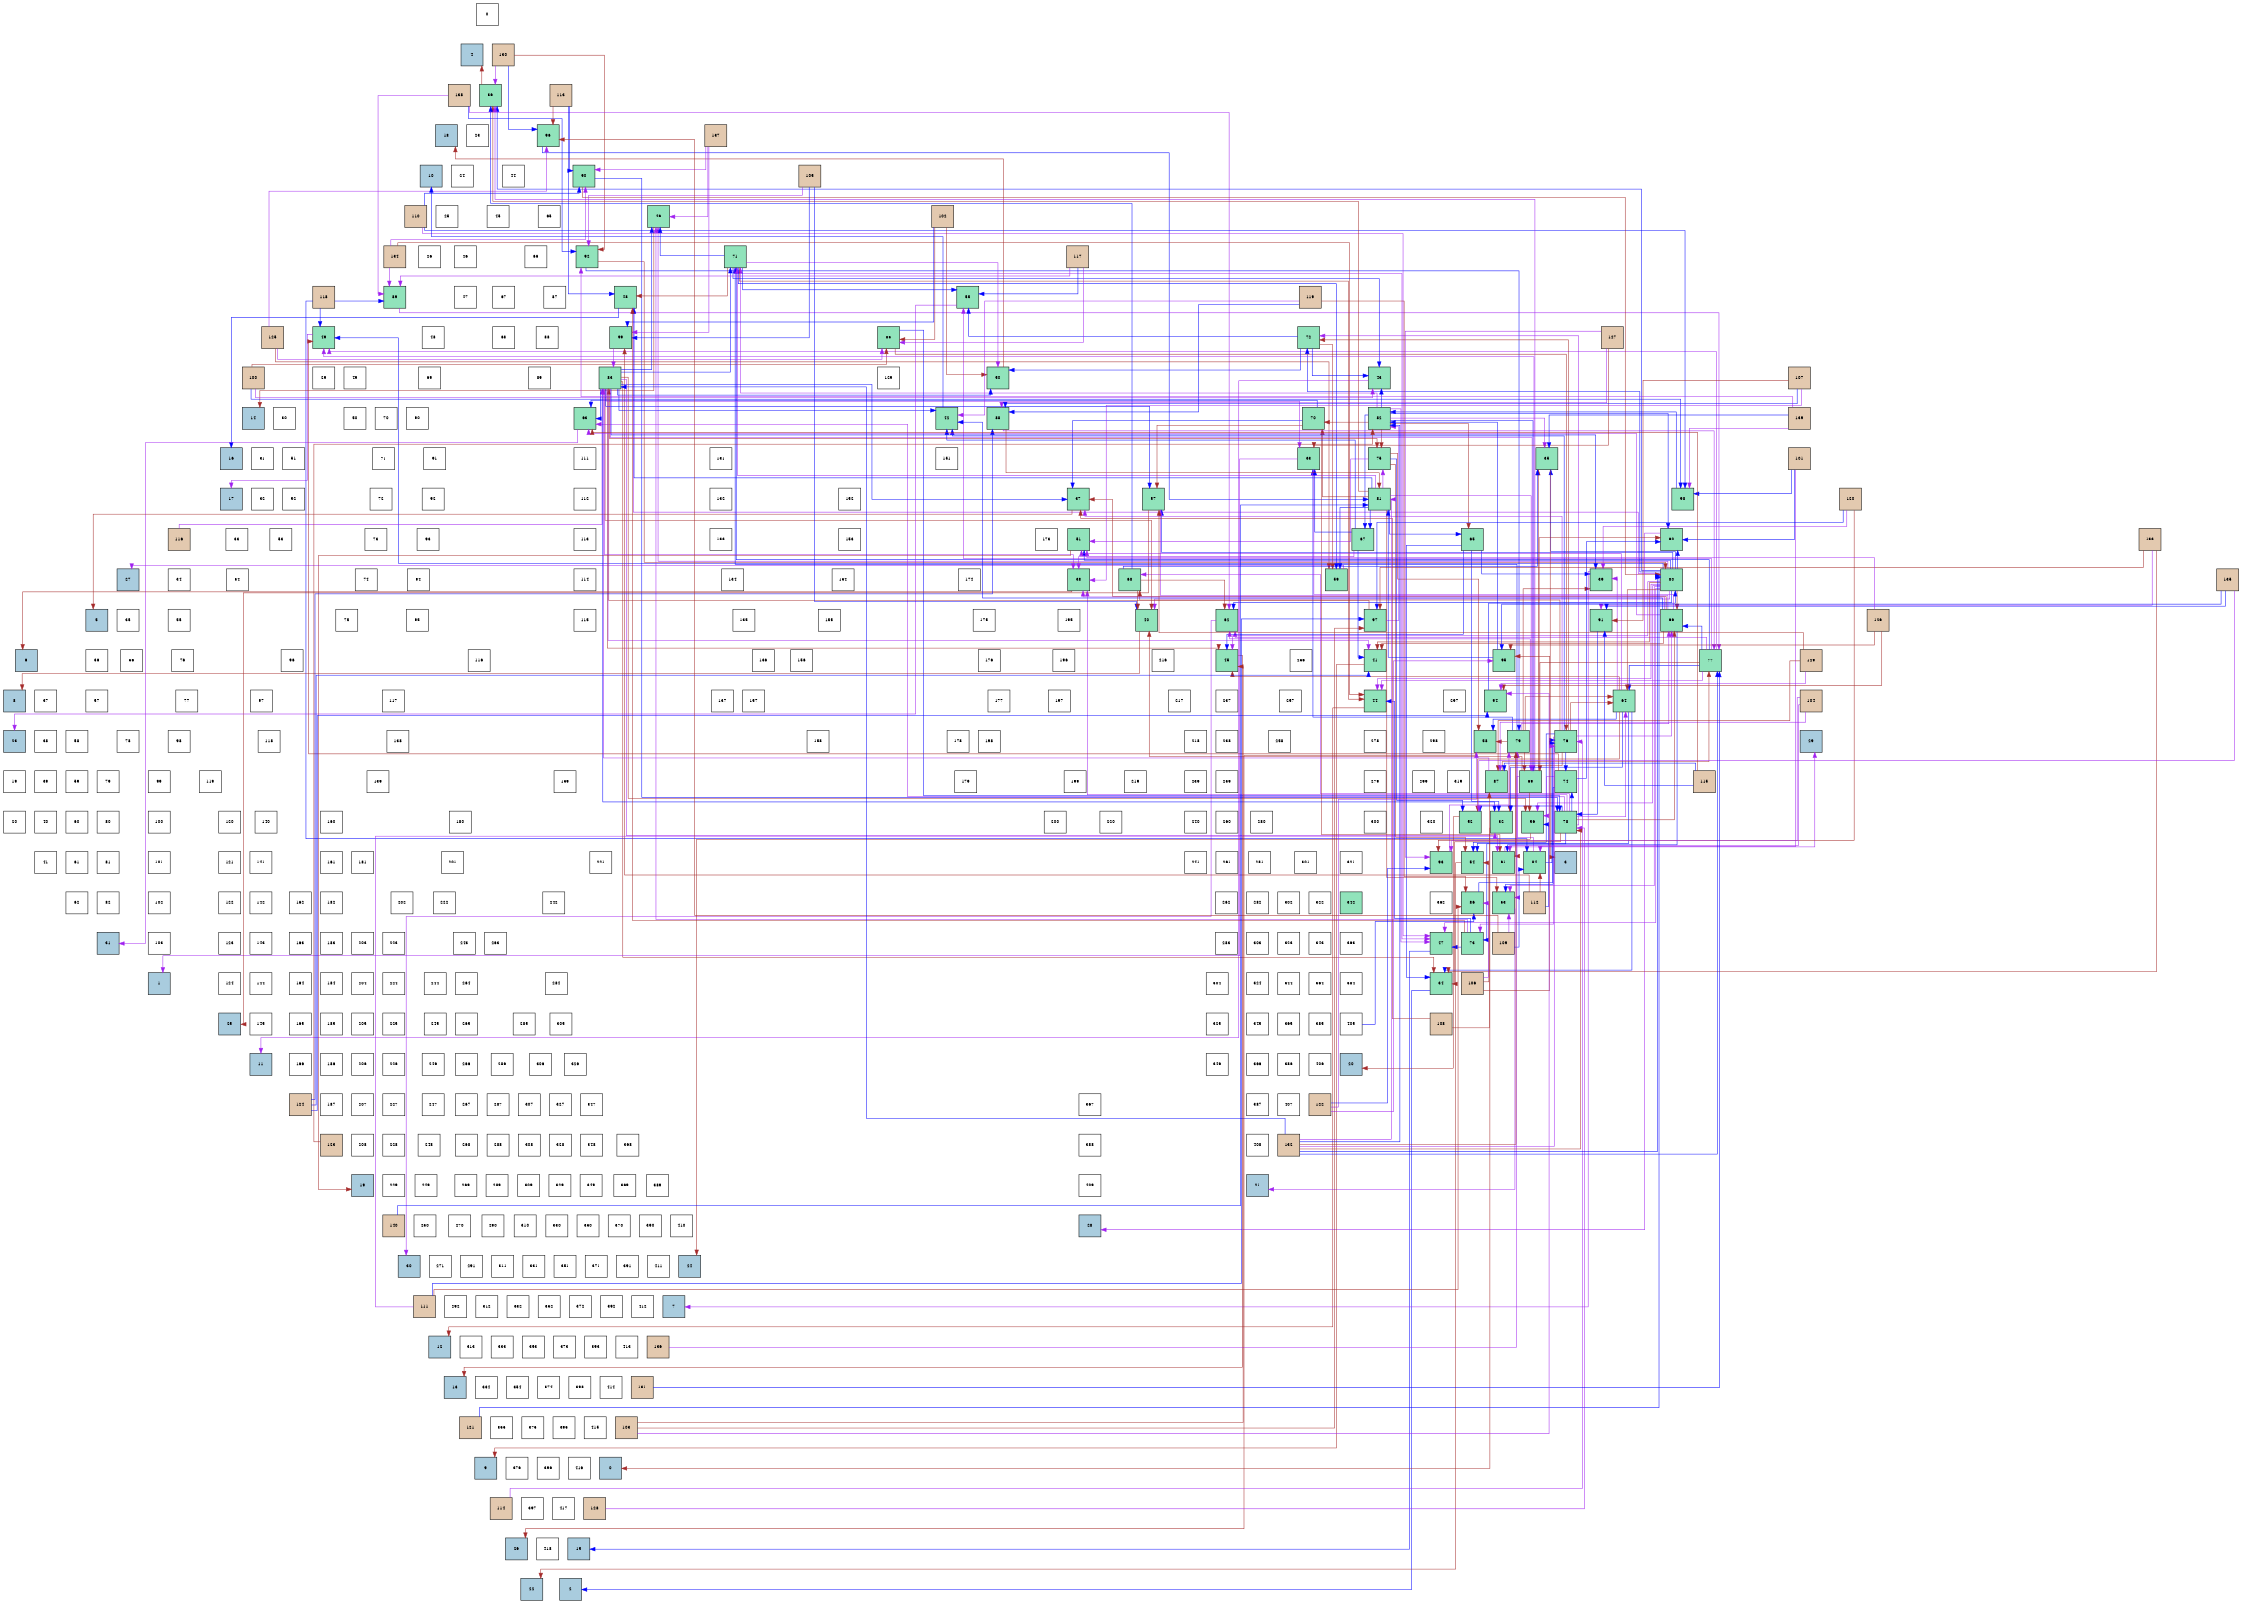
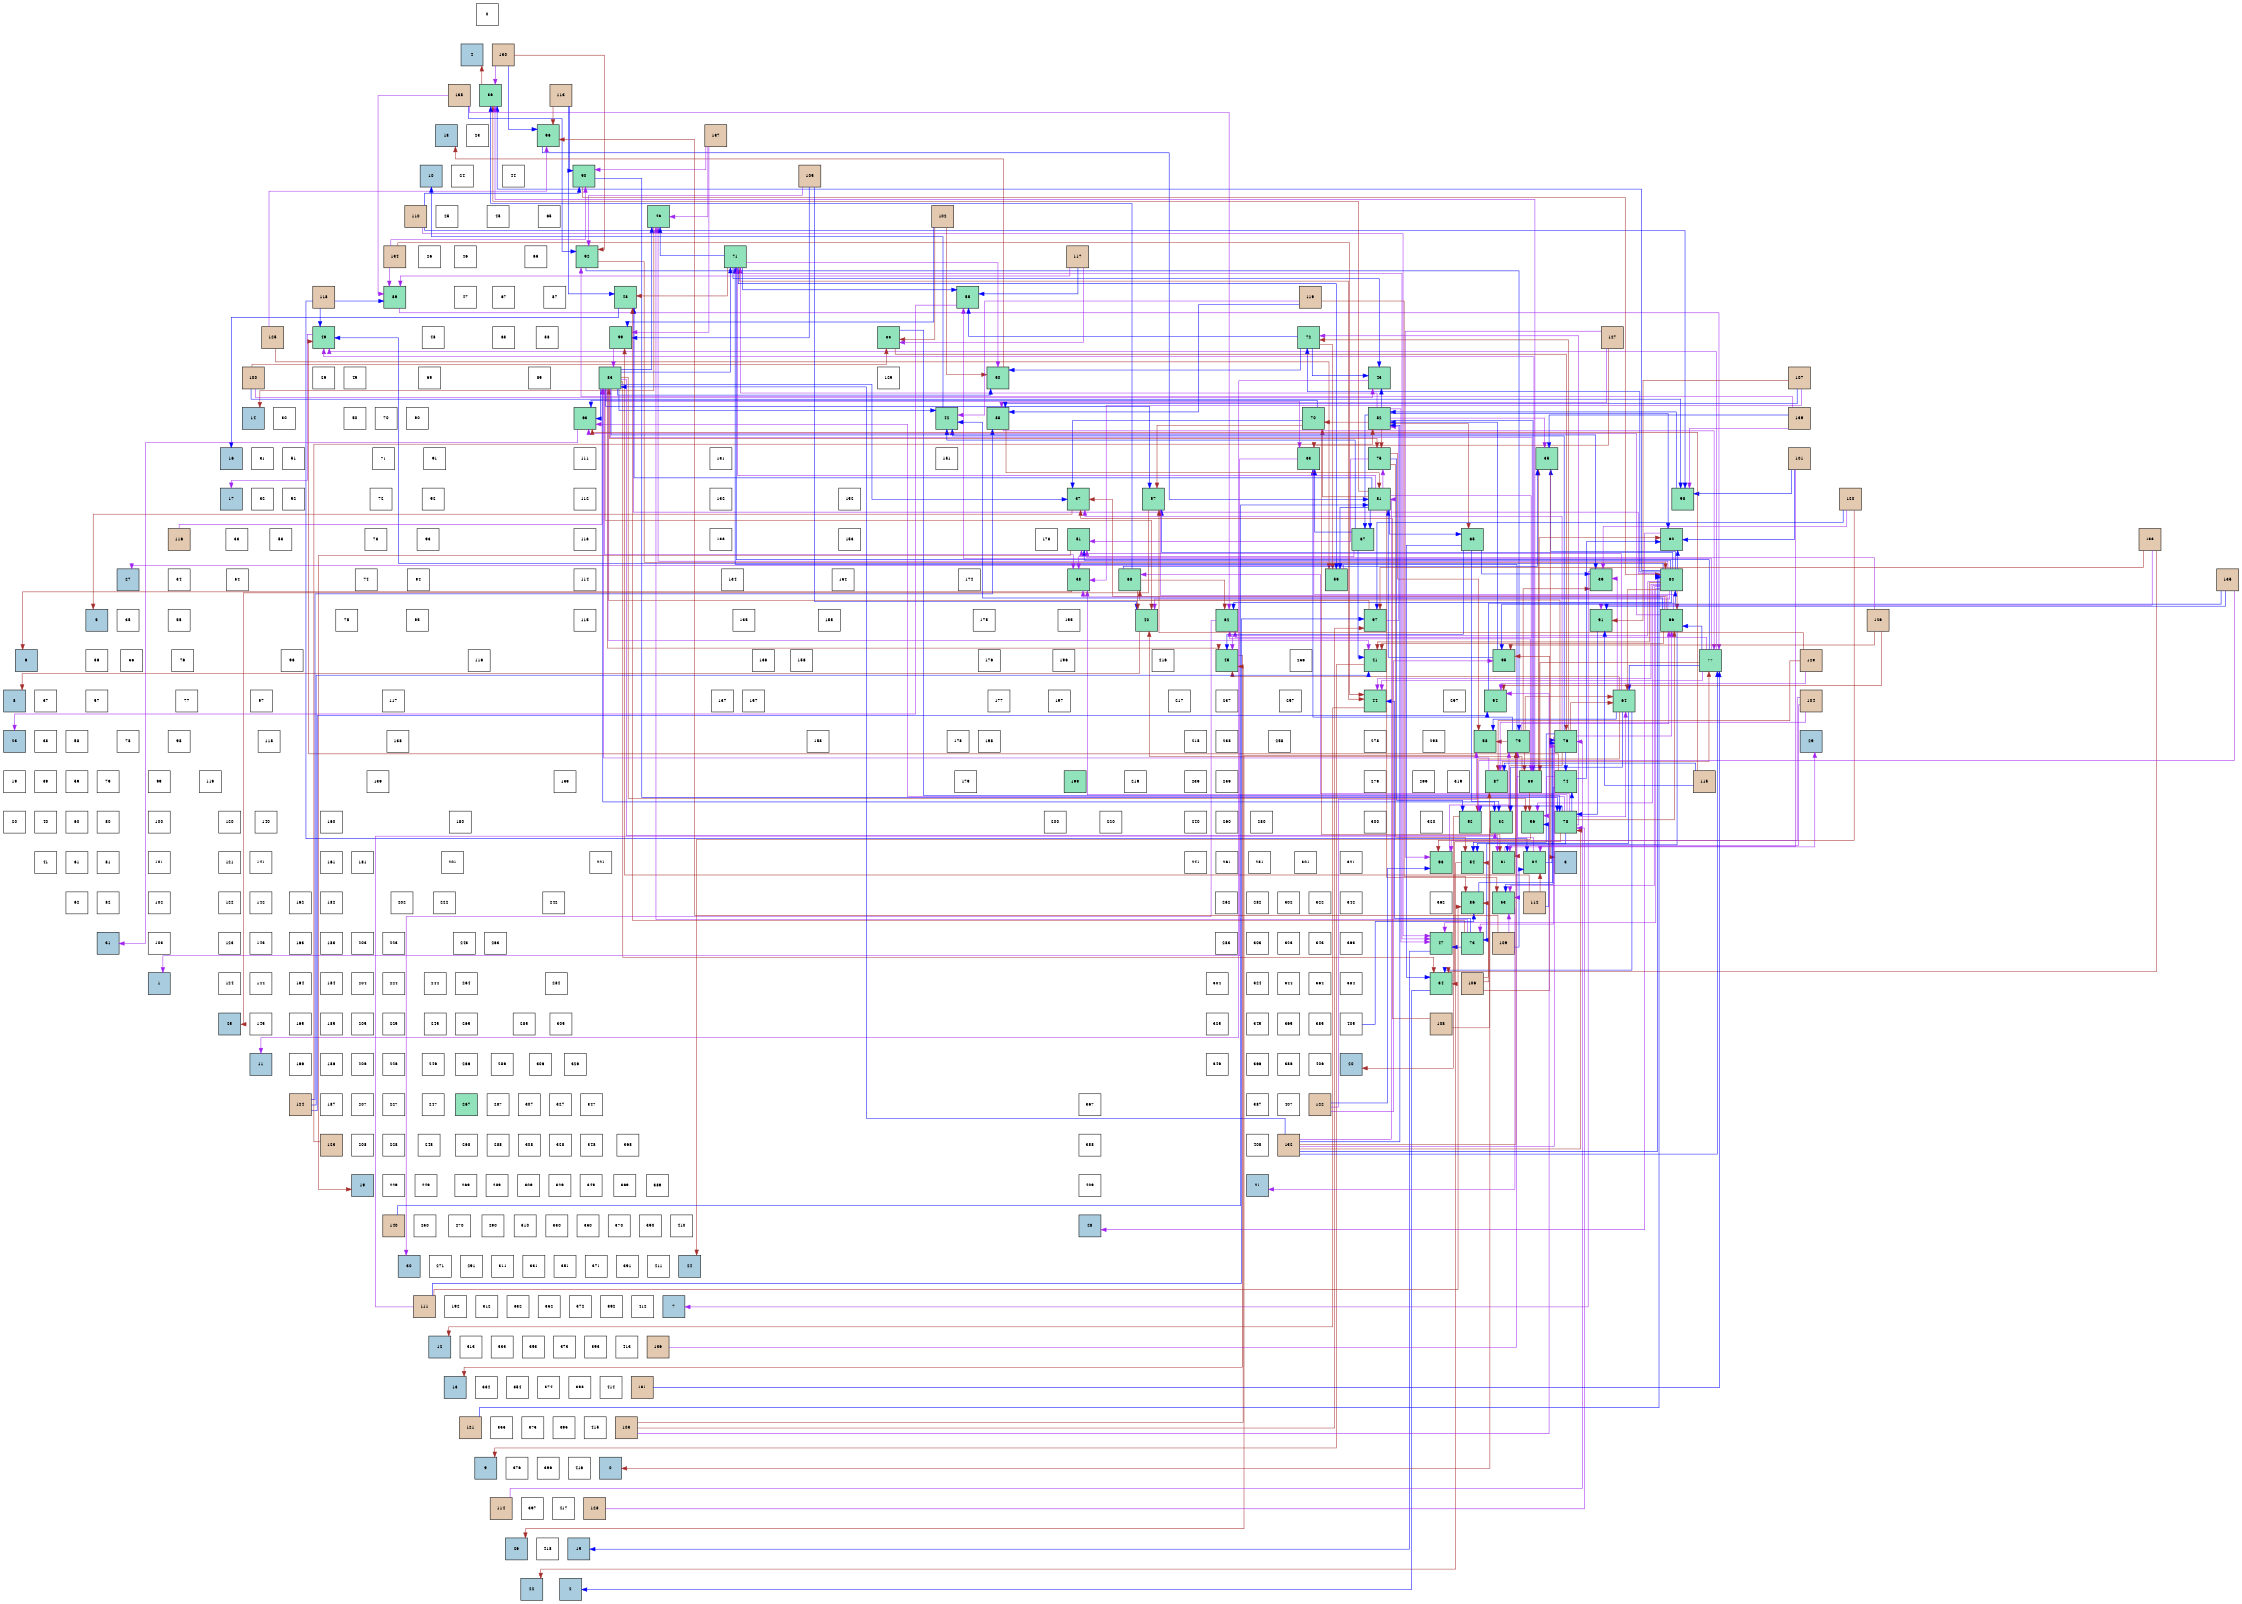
edge "125" -> "85": removed
node "199": fillcolor #ffffff -> #91e3bb
node "342": fillcolor #91e3bb -> #ffffff
edge "106" -> "86": color purple -> brown
node "267": fillcolor #ffffff -> #91e3bb
node "292": label "292" -> "192"
